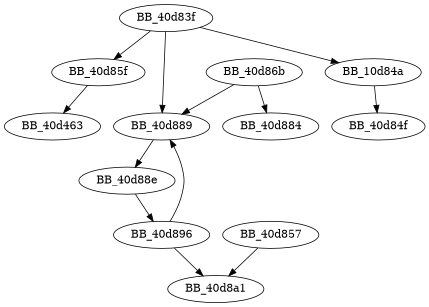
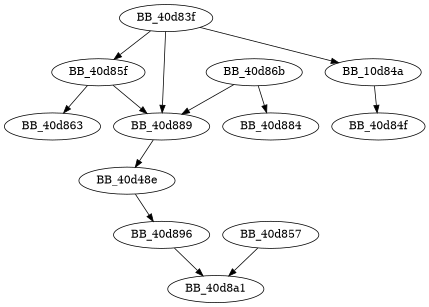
node "BB_40d463": label "BB_40d463" -> "BB_40d863"
node "BB_40d88e": label "BB_40d88e" -> "BB_40d48e"
edge "BB_40d896" -> "BB_40d889": now "BB_40d85f" -> "BB_40d889"
